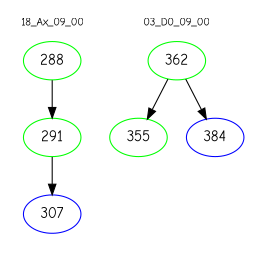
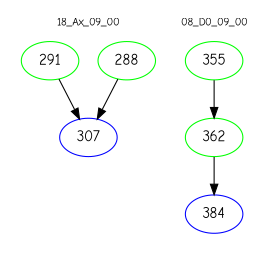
cluster "03_D0_09_00": label "03_D0_09_00" -> "08_D0_09_00"
edge "288" -> "291": now "288" -> "307"
edge "362" -> "355": reversed
